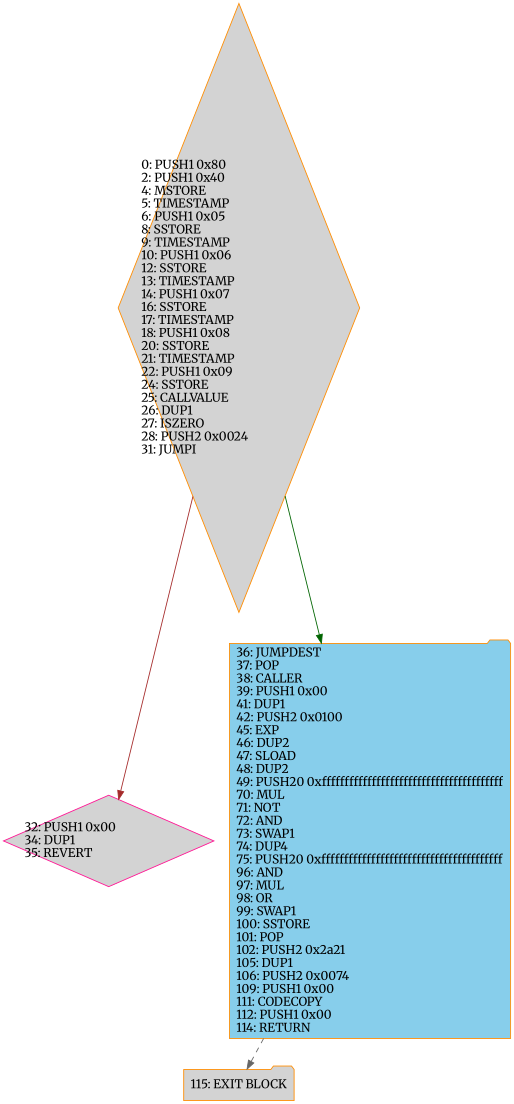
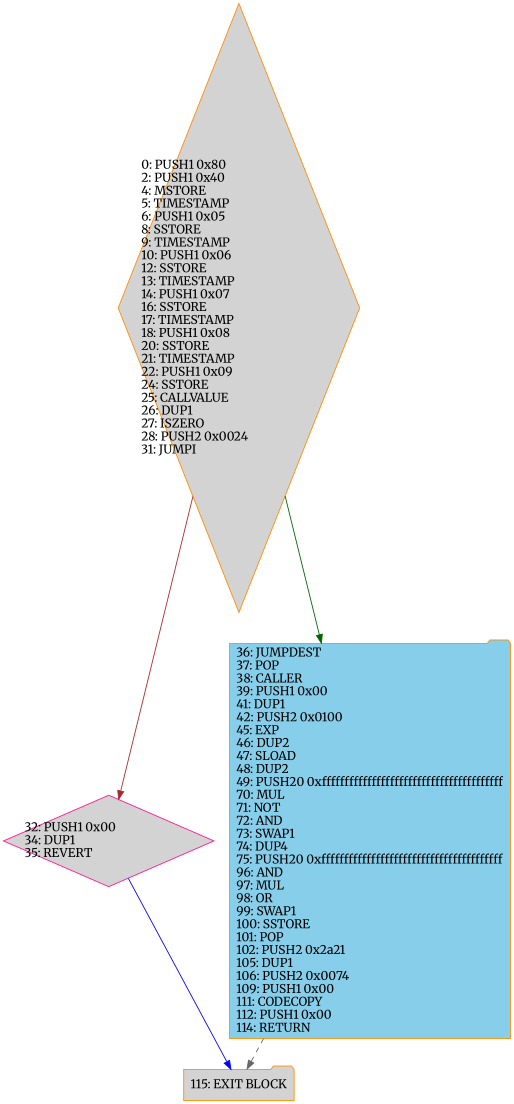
edge "32: PUSH1 0x00 34: DUP1 35: REVERT" -> "115: EXIT BLOCK": added
